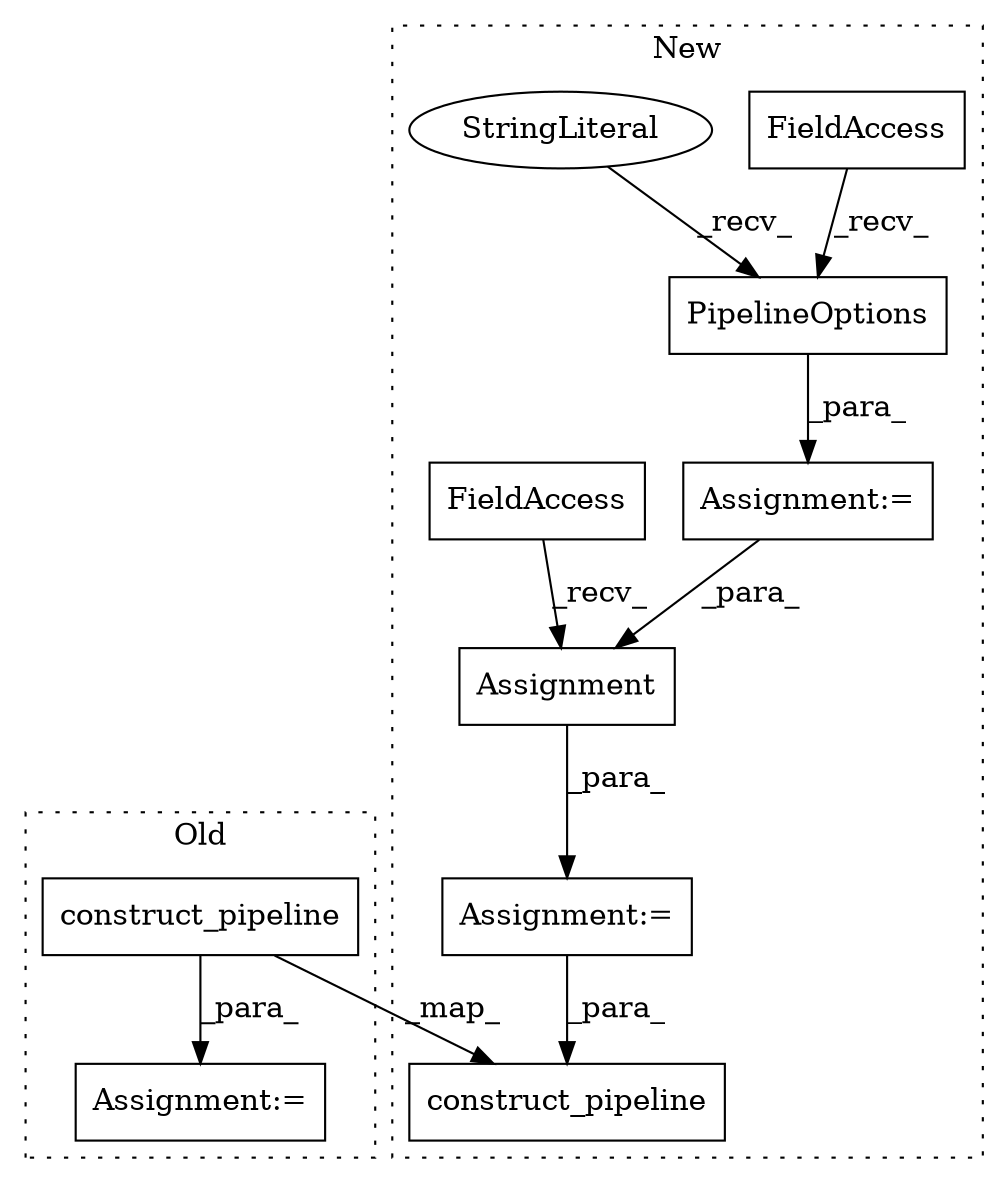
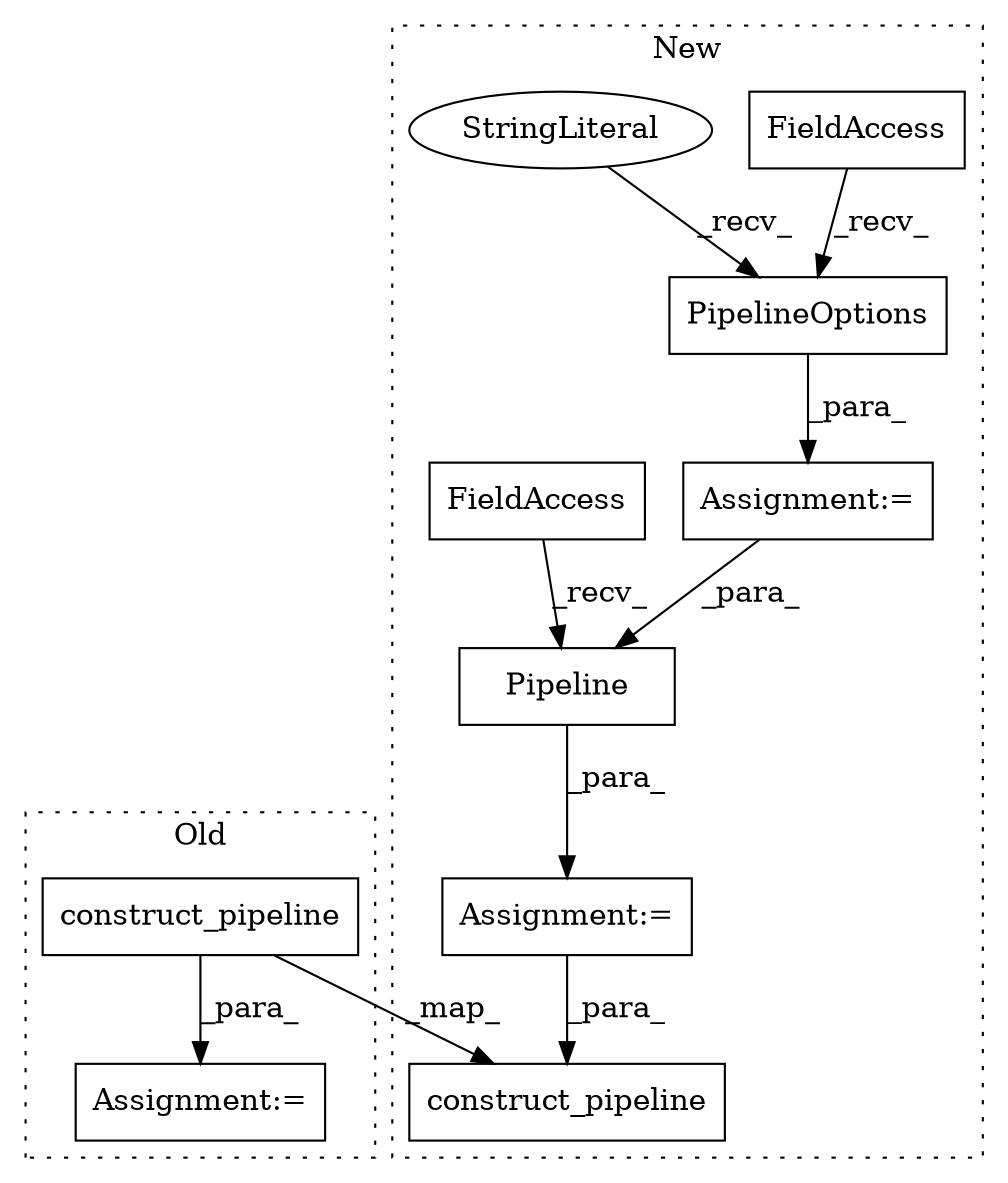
node "Assignment": label "Assignment" -> "Pipeline"
